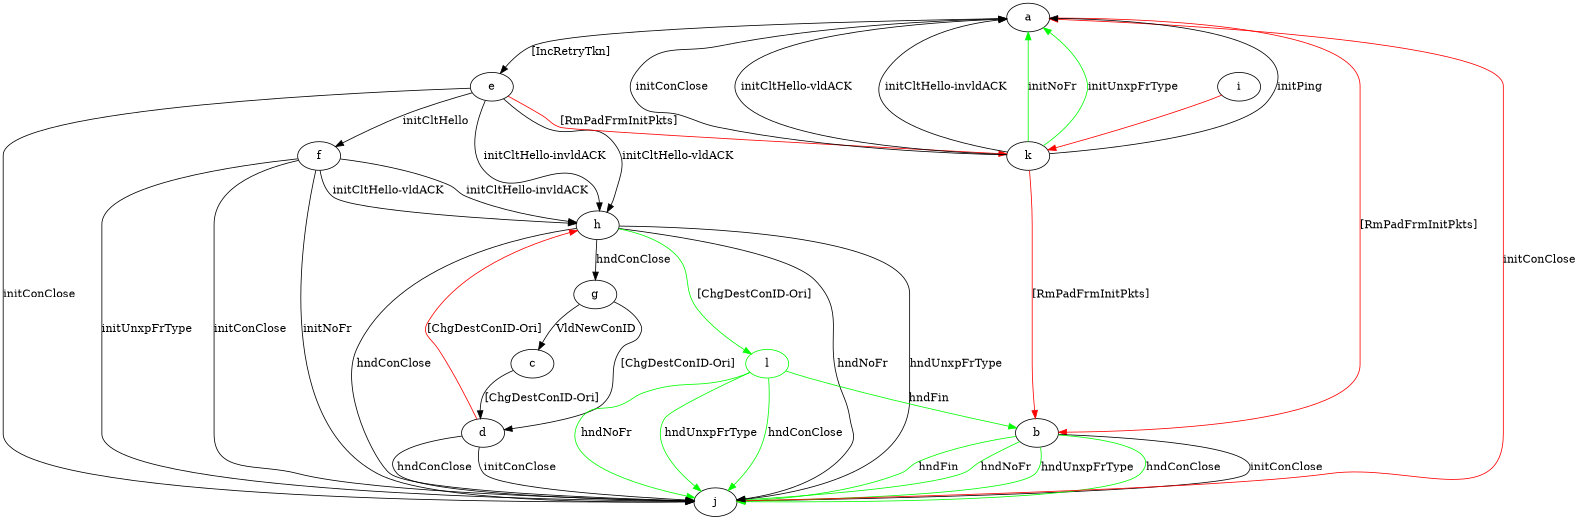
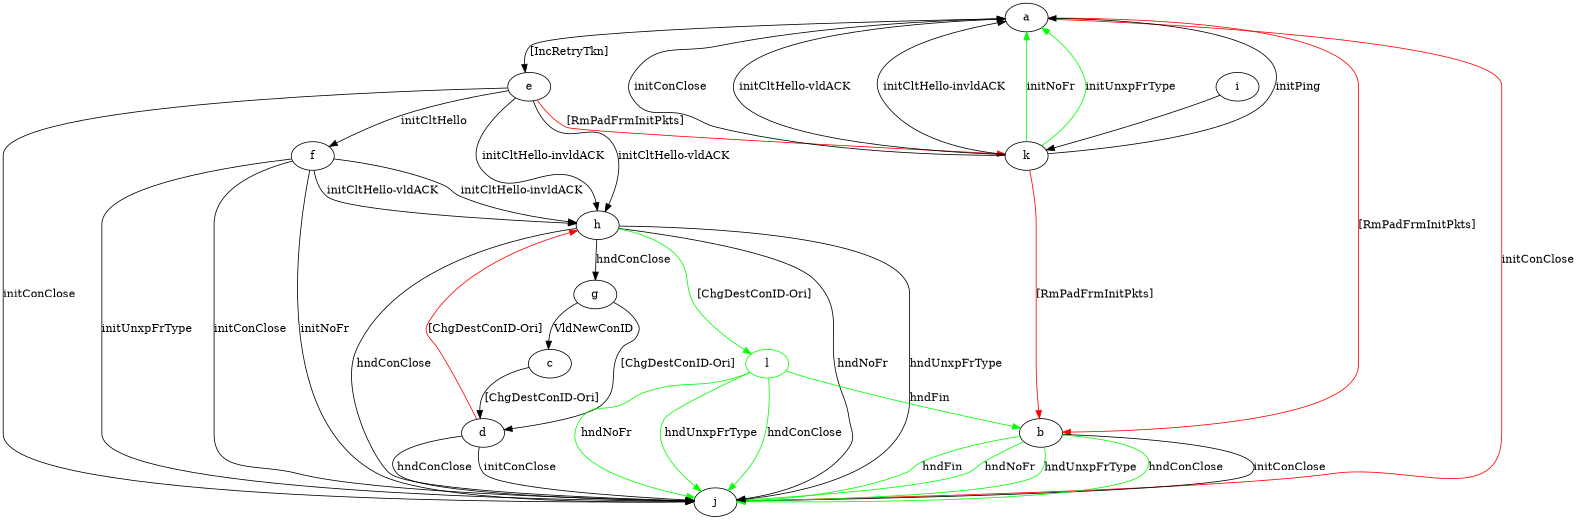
edge "i" -> "k": color red -> black
edge "j" -> "a": reversed
